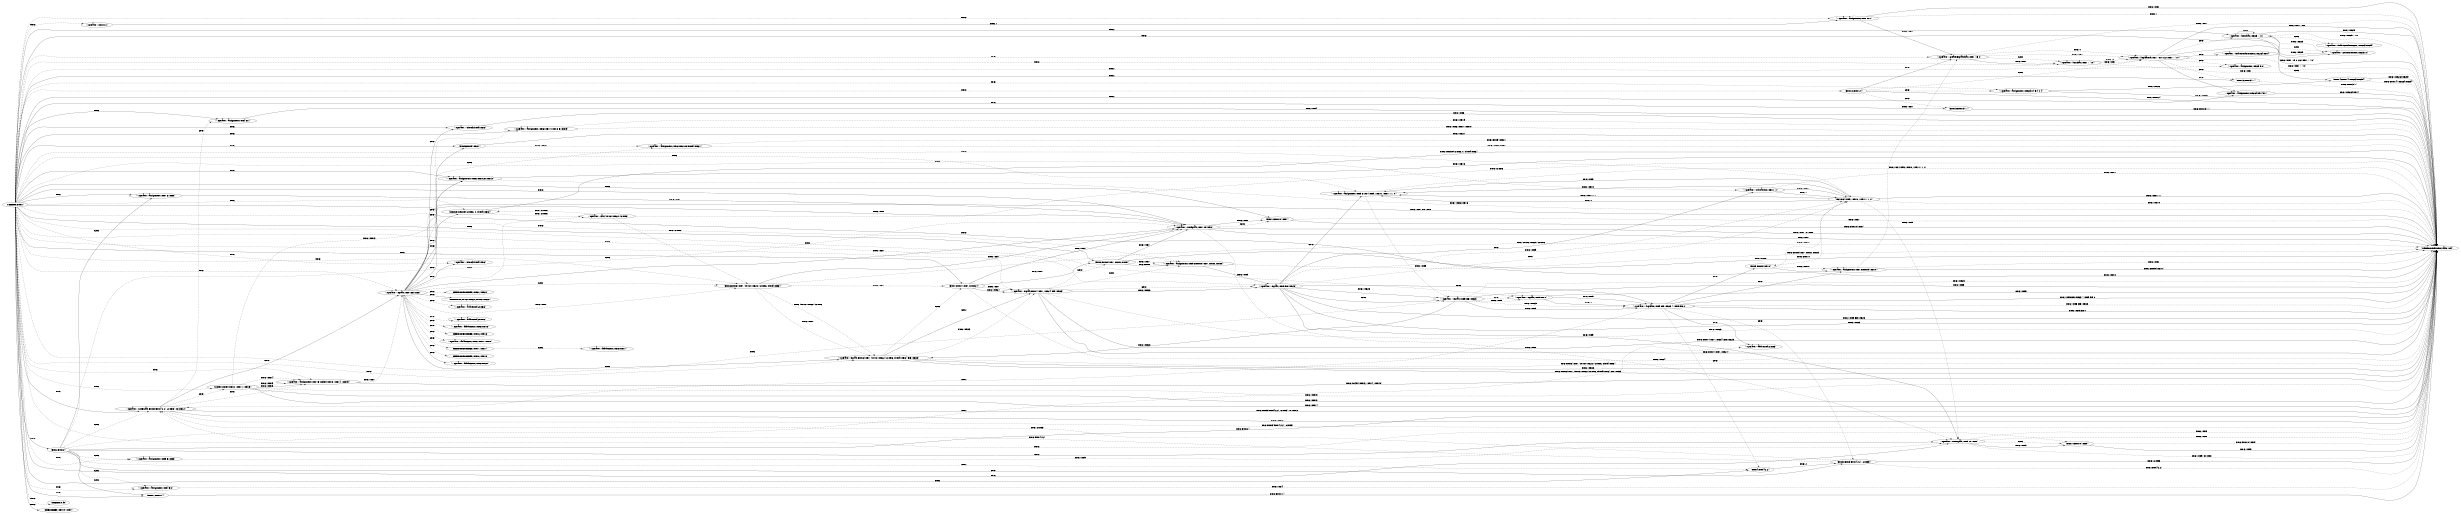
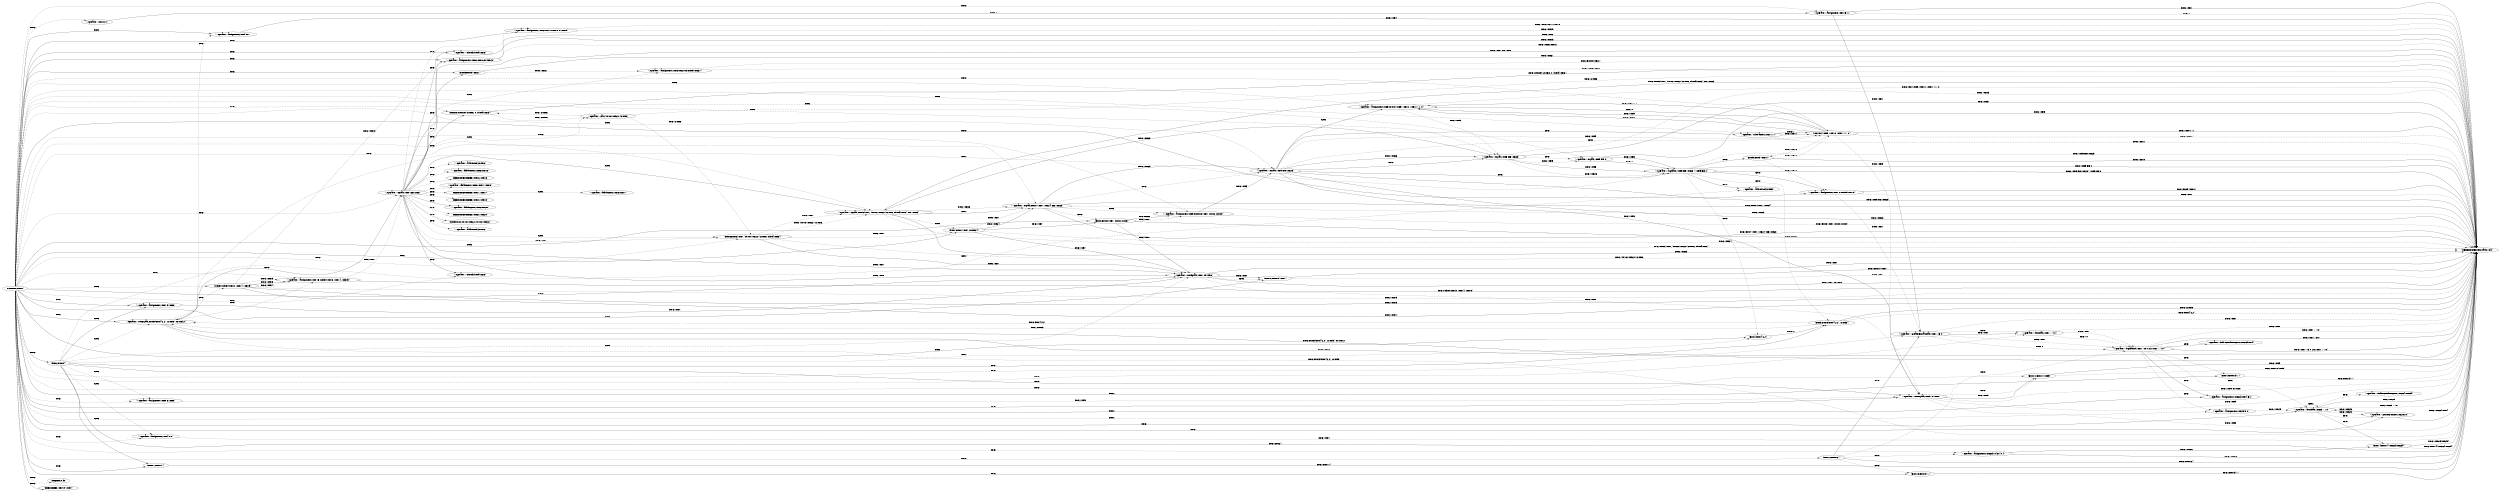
edge "(<operator>.assignment,VAR26[VAR1] = 1)" -> "(METHOD_RETURN,static void)": now "(<operator>.postIncrement,VAR25++)" -> "(METHOD_RETURN,static void)"
edge "(recv,recv(VAR9, VAR10, VAR11 - 1, 0))" -> "(FUN9,FUN9(VAR10))": label "DDG: FUN10" -> "DDG: VAR10"
edge "(<operator>.assignment,VAR25 = 0)" -> "(<operator>.lessThan,VAR25 < 10)": added, label "DDG: VAR25"
